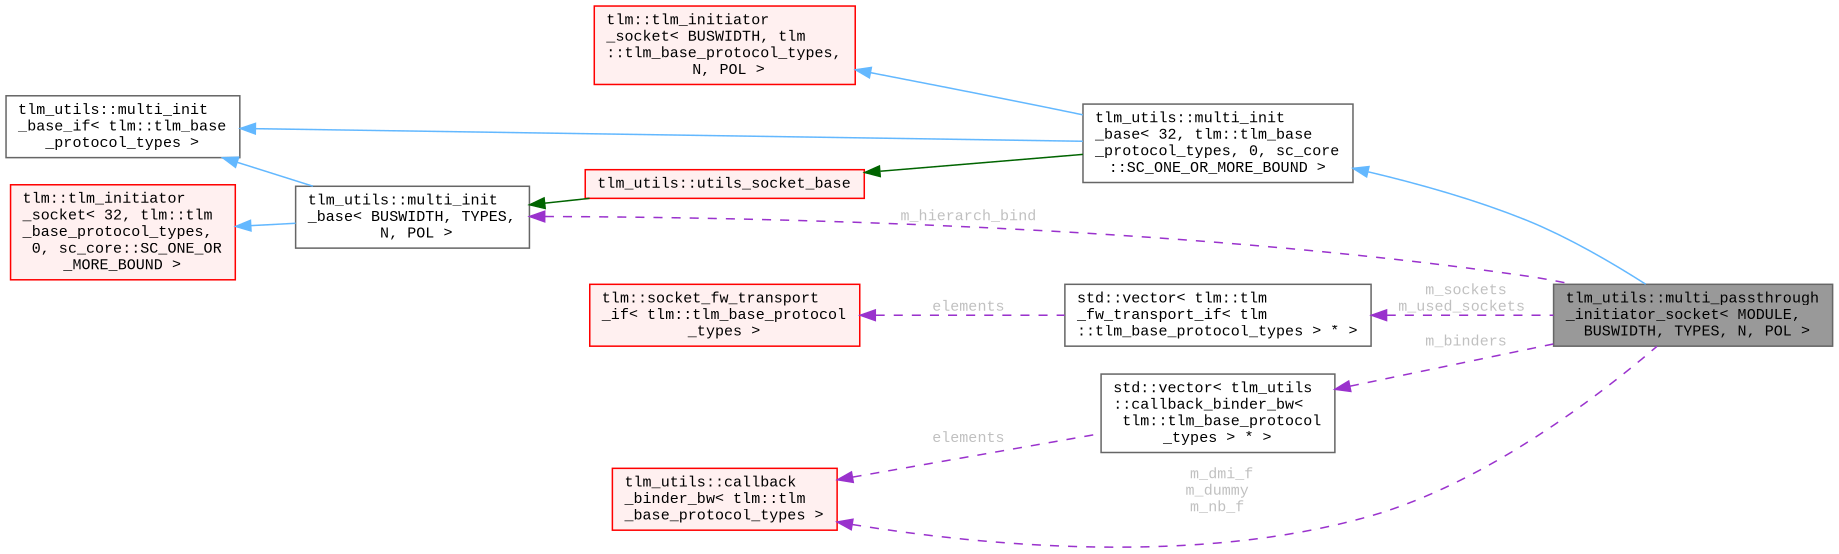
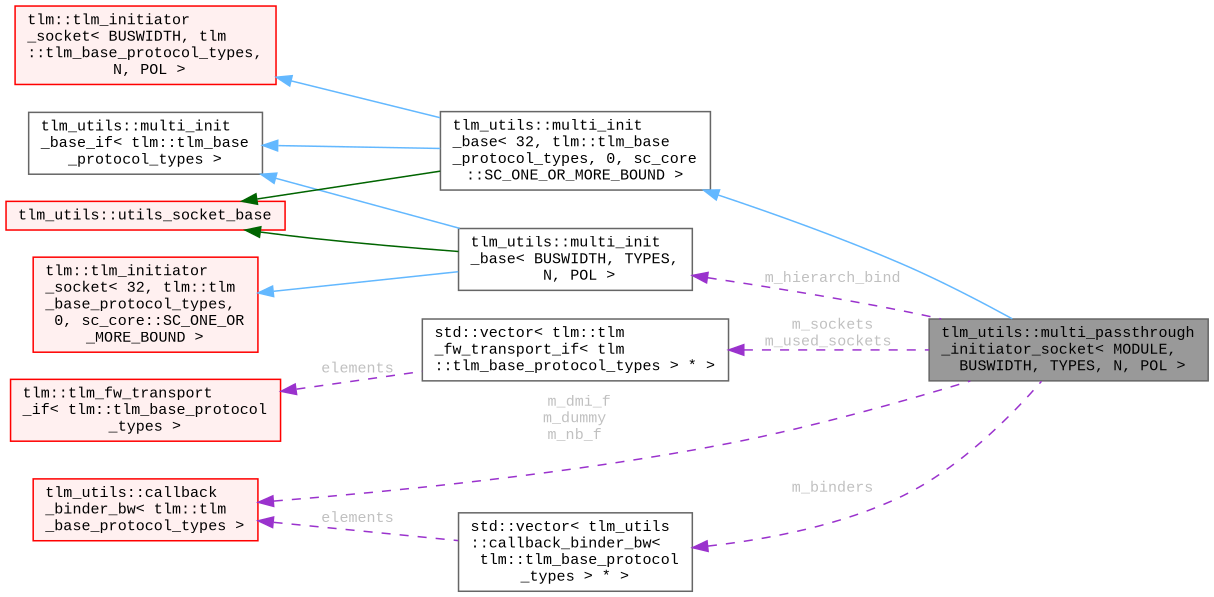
edge "tlm_utils::utils_socket_base" -> "tlm_utils::multi_init _base< BUSWIDTH, TYPES, N, POL >": reversed
node "tlm::socket_fw_transport _if< tlm::tlm_base_protocol _types >": label "tlm::socket_fw_transport _if< tlm::tlm_base_protocol _types >" -> "tlm::tlm_fw_transport _if< tlm::tlm_base_protocol _types >"
